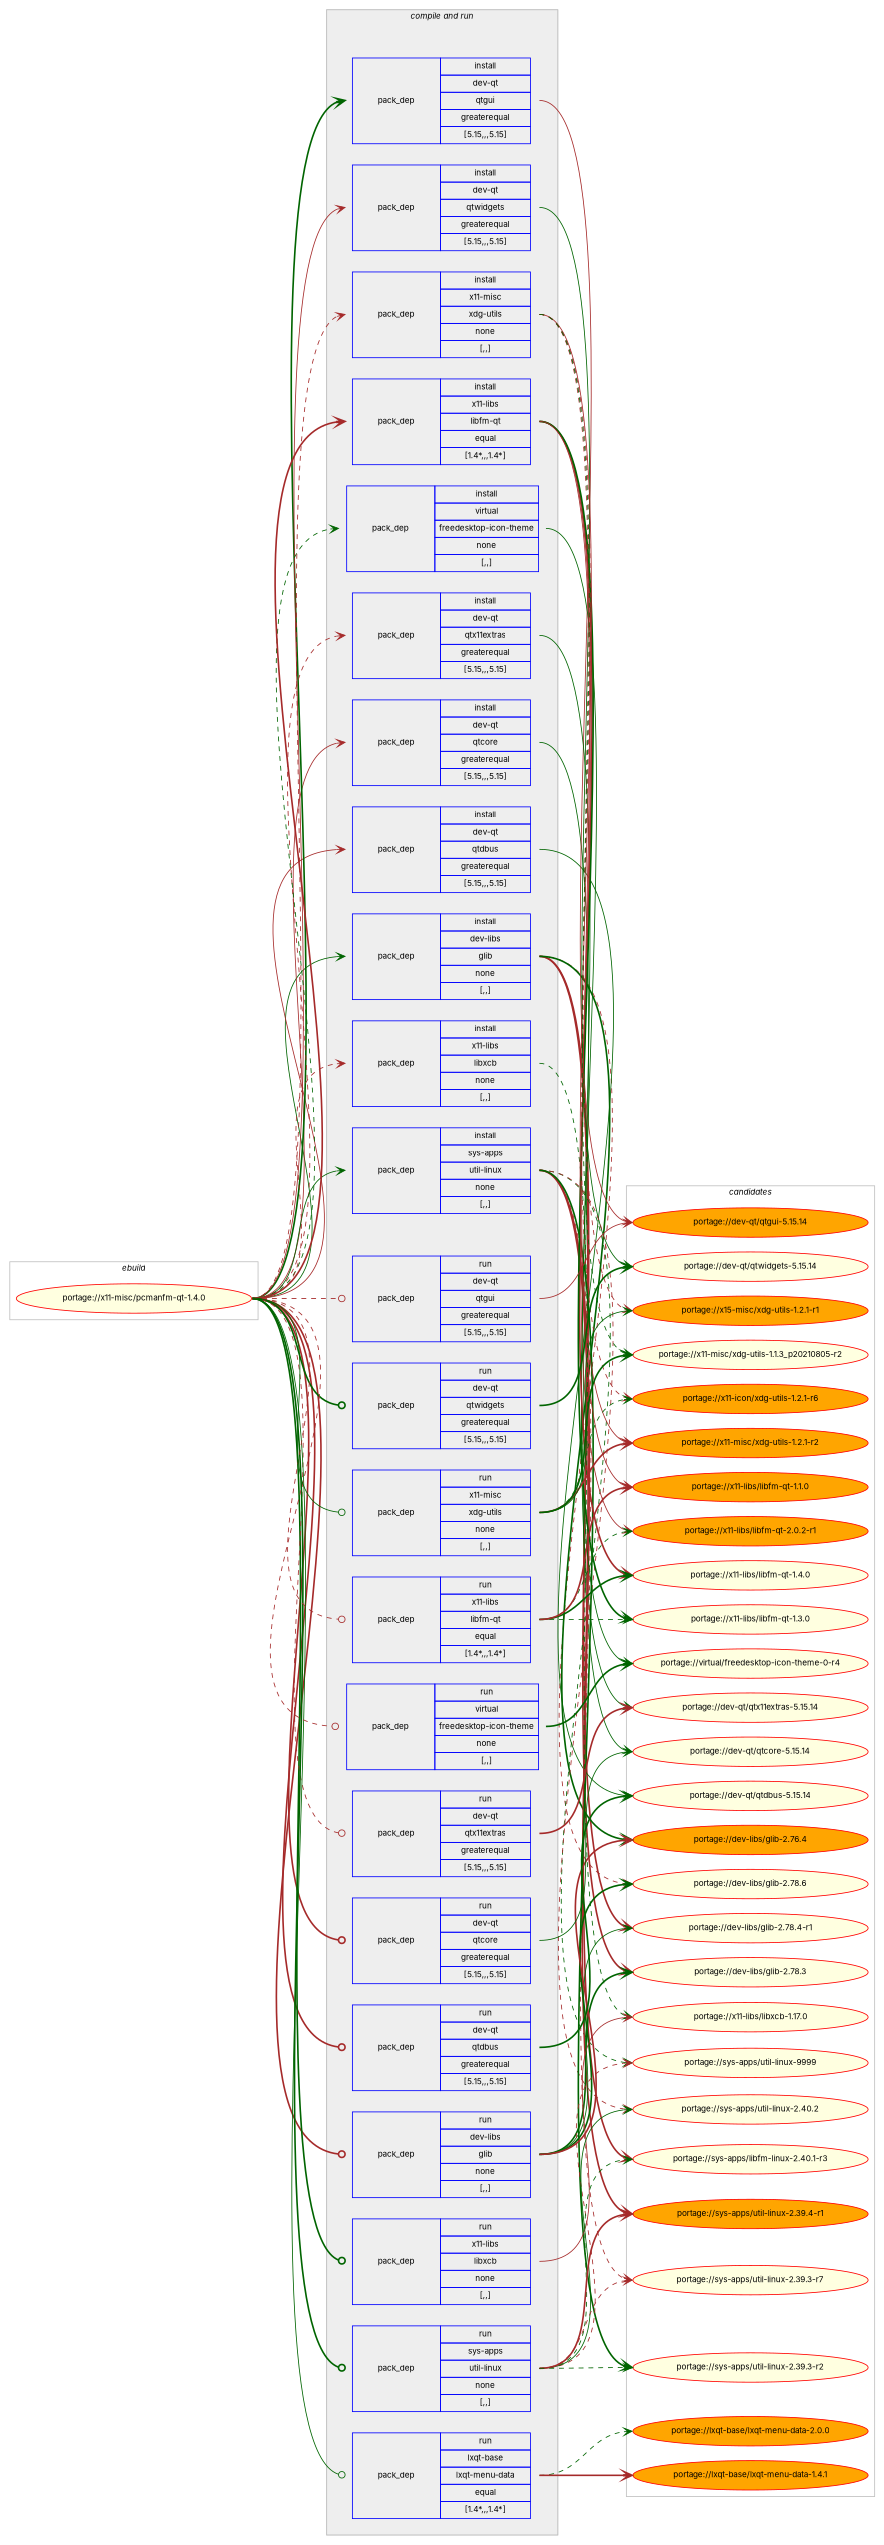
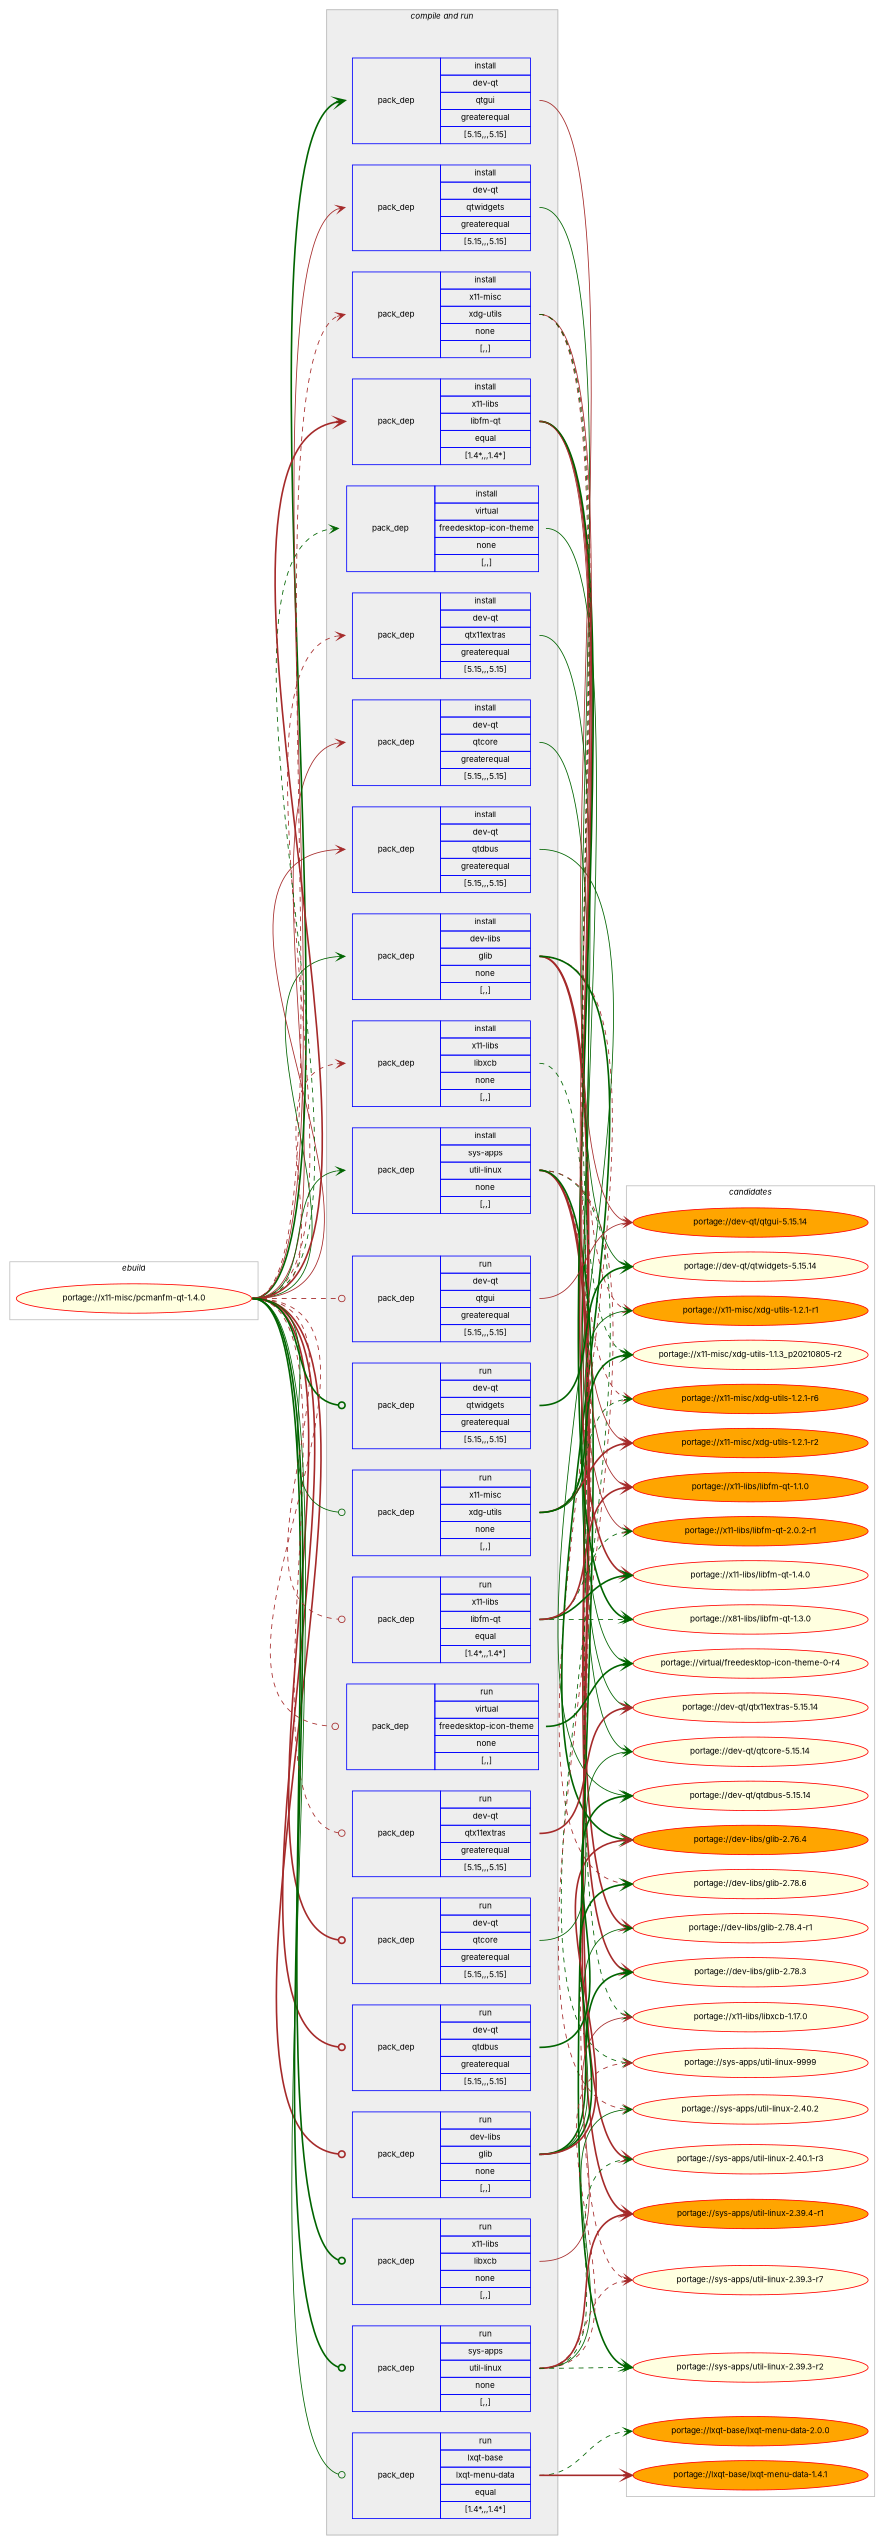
node "portage://x15-misc/xdg-utils-1.2.1-r1": label "portage://x15-misc/xdg-utils-1.2.1-r1" -> "portage://x11-misc/xdg-utils-1.2.1-r1"
node "portage://x11-icon/xdg-utils-1.2.1-r6": label "portage://x11-icon/xdg-utils-1.2.1-r6" -> "portage://x11-misc/xdg-utils-1.2.1-r6"
node "portage://x11-libs/libfm-qt-1.3.0": label "portage://x11-libs/libfm-qt-1.3.0" -> "portage://x81-libs/libfm-qt-1.3.0"
node "portage://sys-apps/libfm-linux-2.40.1-r3": label "portage://sys-apps/libfm-linux-2.40.1-r3" -> "portage://sys-apps/util-linux-2.40.1-r3"
